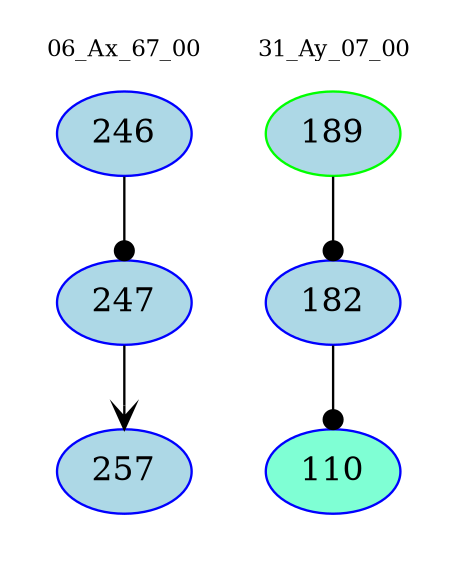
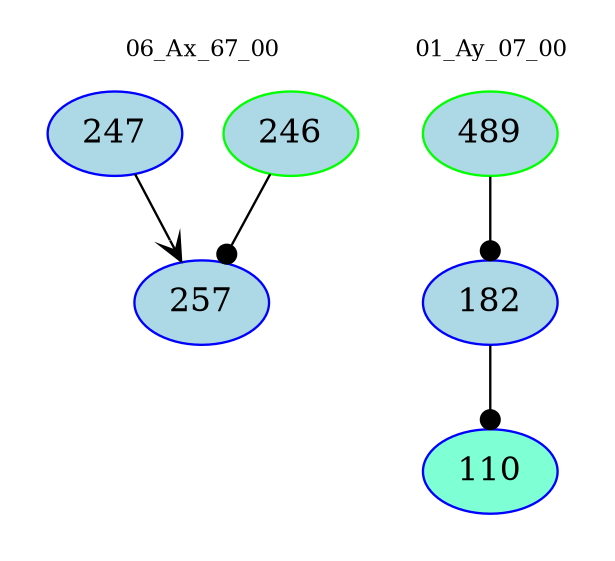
cluster "31_Ay_07_00": label "31_Ay_07_00" -> "01_Ay_07_00"
node "246": color blue -> green
node "189": label "189" -> "489"
edge "246" -> "247": now "246" -> "257"
